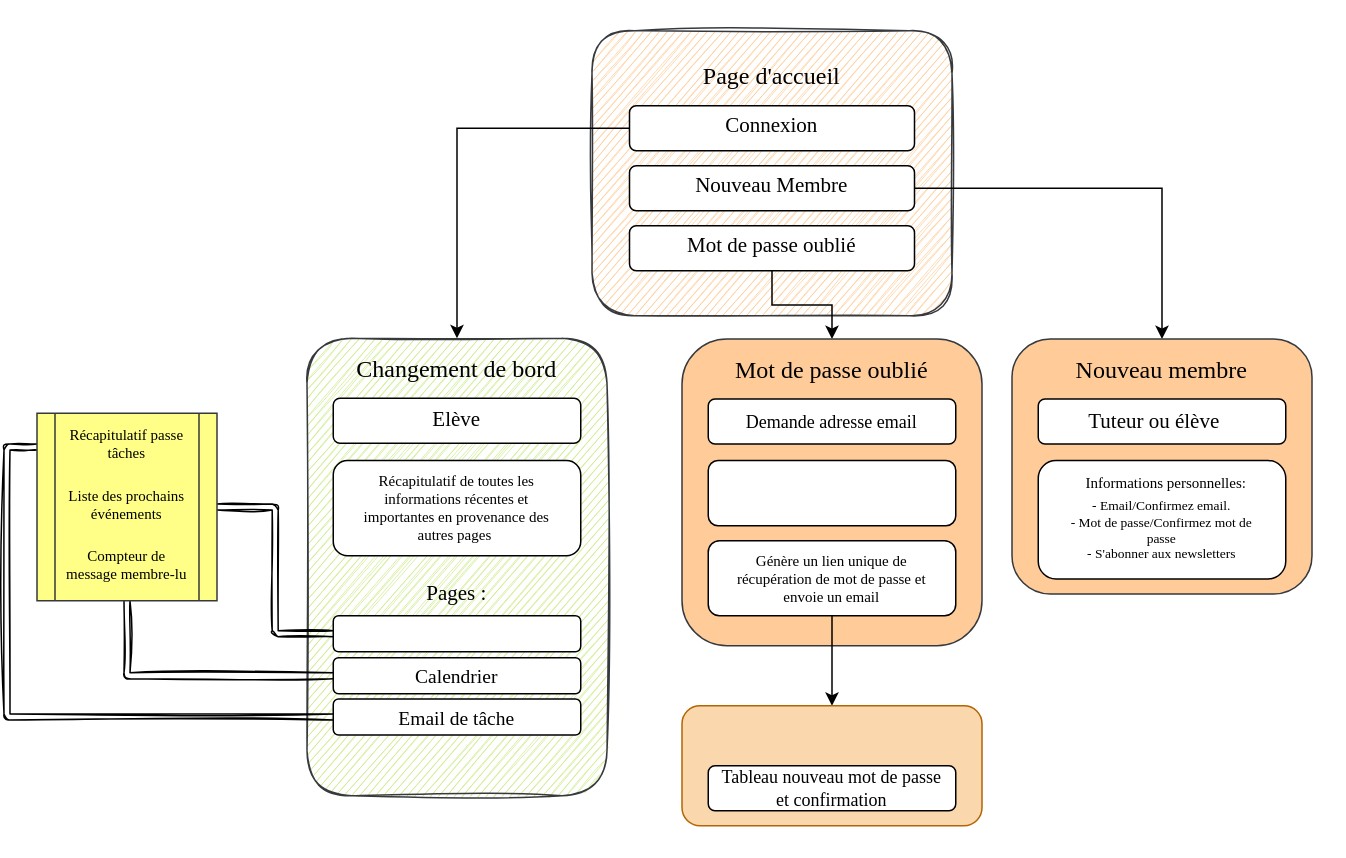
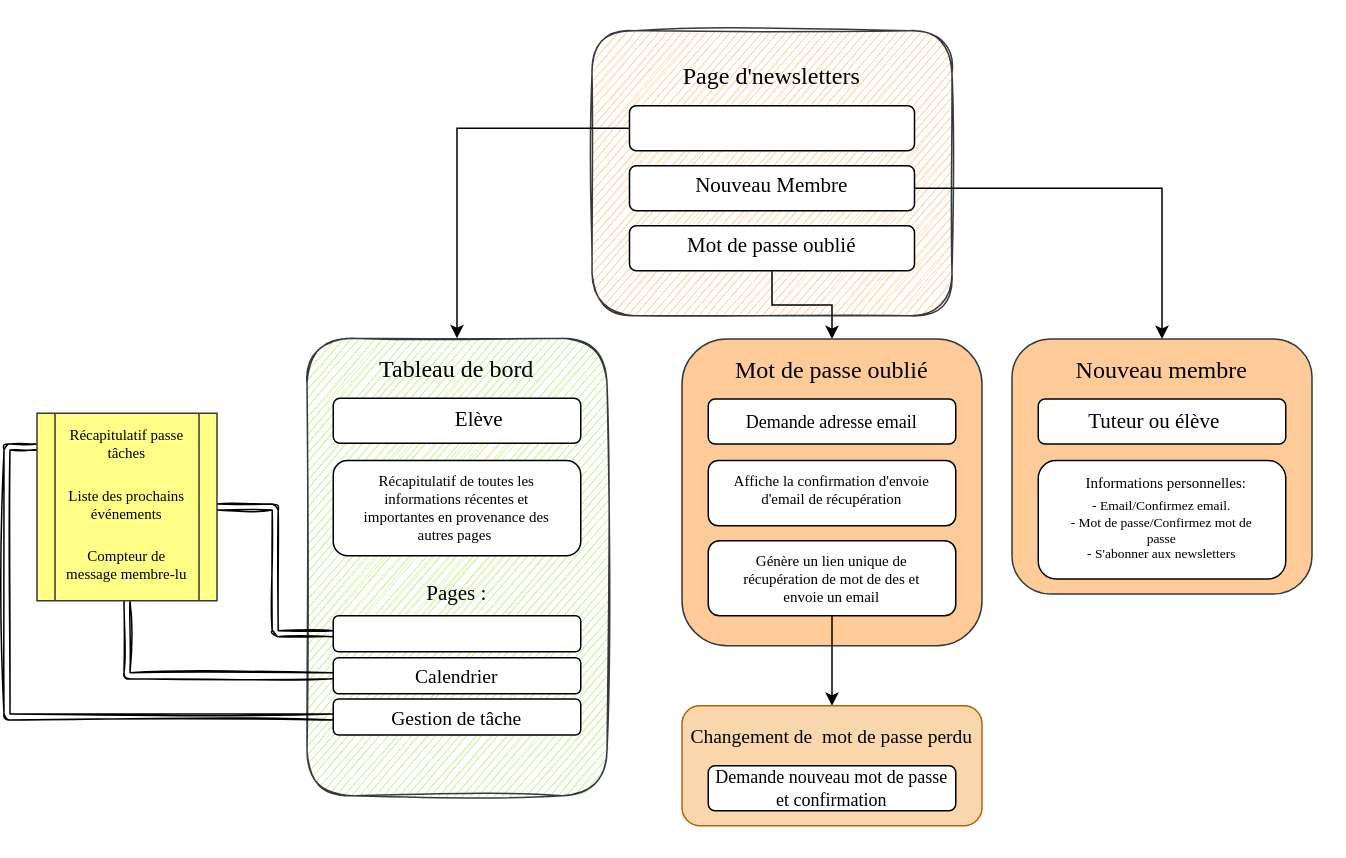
node "Page d'accueil": label "Page d'accueil" -> "Page d'newsletters"
node "Connexion": removed
node "Changement de bord": label "Changement de bord" -> "Tableau de bord"
node "Elève": moved (457, 421) -> (479, 421)
node "Affiche la confirmation d'envoie d'email de récupération": added
node "Génère un lien unique de récupération de mot de passe et envoie un email": label "Génère un lien unique de récupération de mot de passe et envoie un email" -> "Génère un lien unique de récupération de mot de des et envoie un email"
node "Email de tâche": label "Email de tâche" -> "Gestion de tâche"
node "Changement de mot de passe perdu": added
node "Tableau nouveau mot de passe et confirmation": label "Tableau nouveau mot de passe et confirmation" -> "Demande nouveau mot de passe et confirmation"
